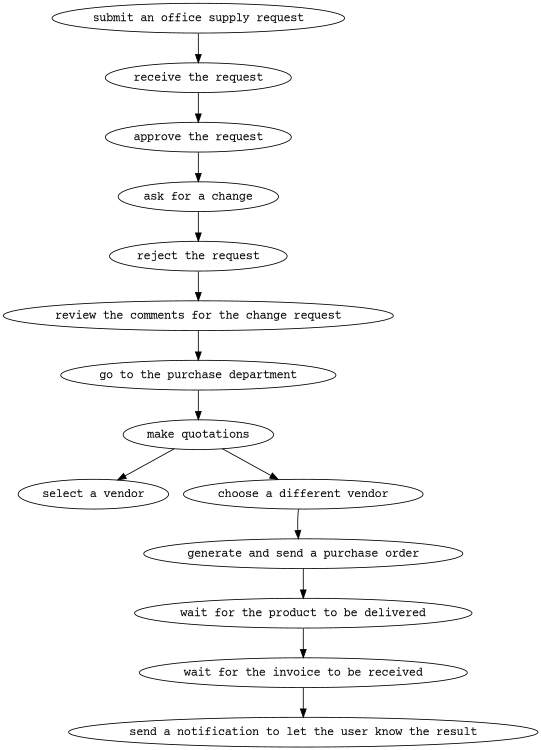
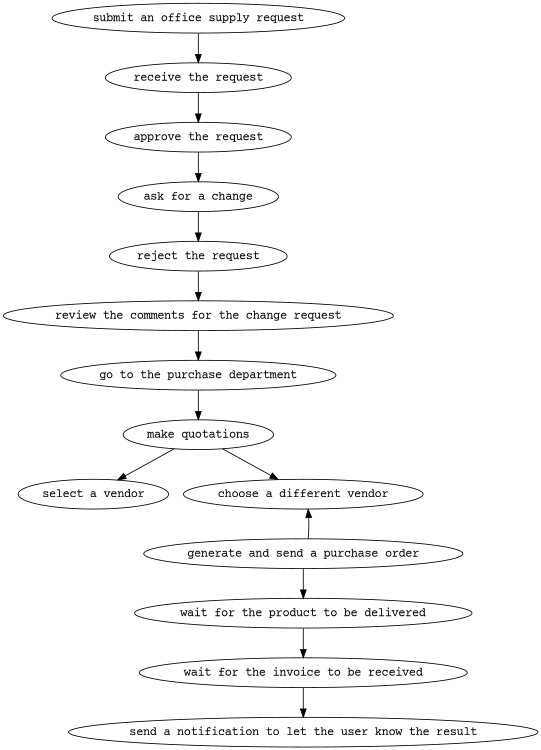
edge "choose a different vendor" -> "generate and send a purchase order": reversed
